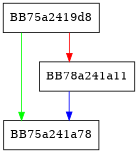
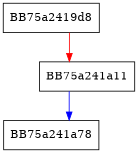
edge "BB75a2419d8" -> "BB75a241a78": removed
node "BB78a241a11": label "BB78a241a11" -> "BB75a241a11"
